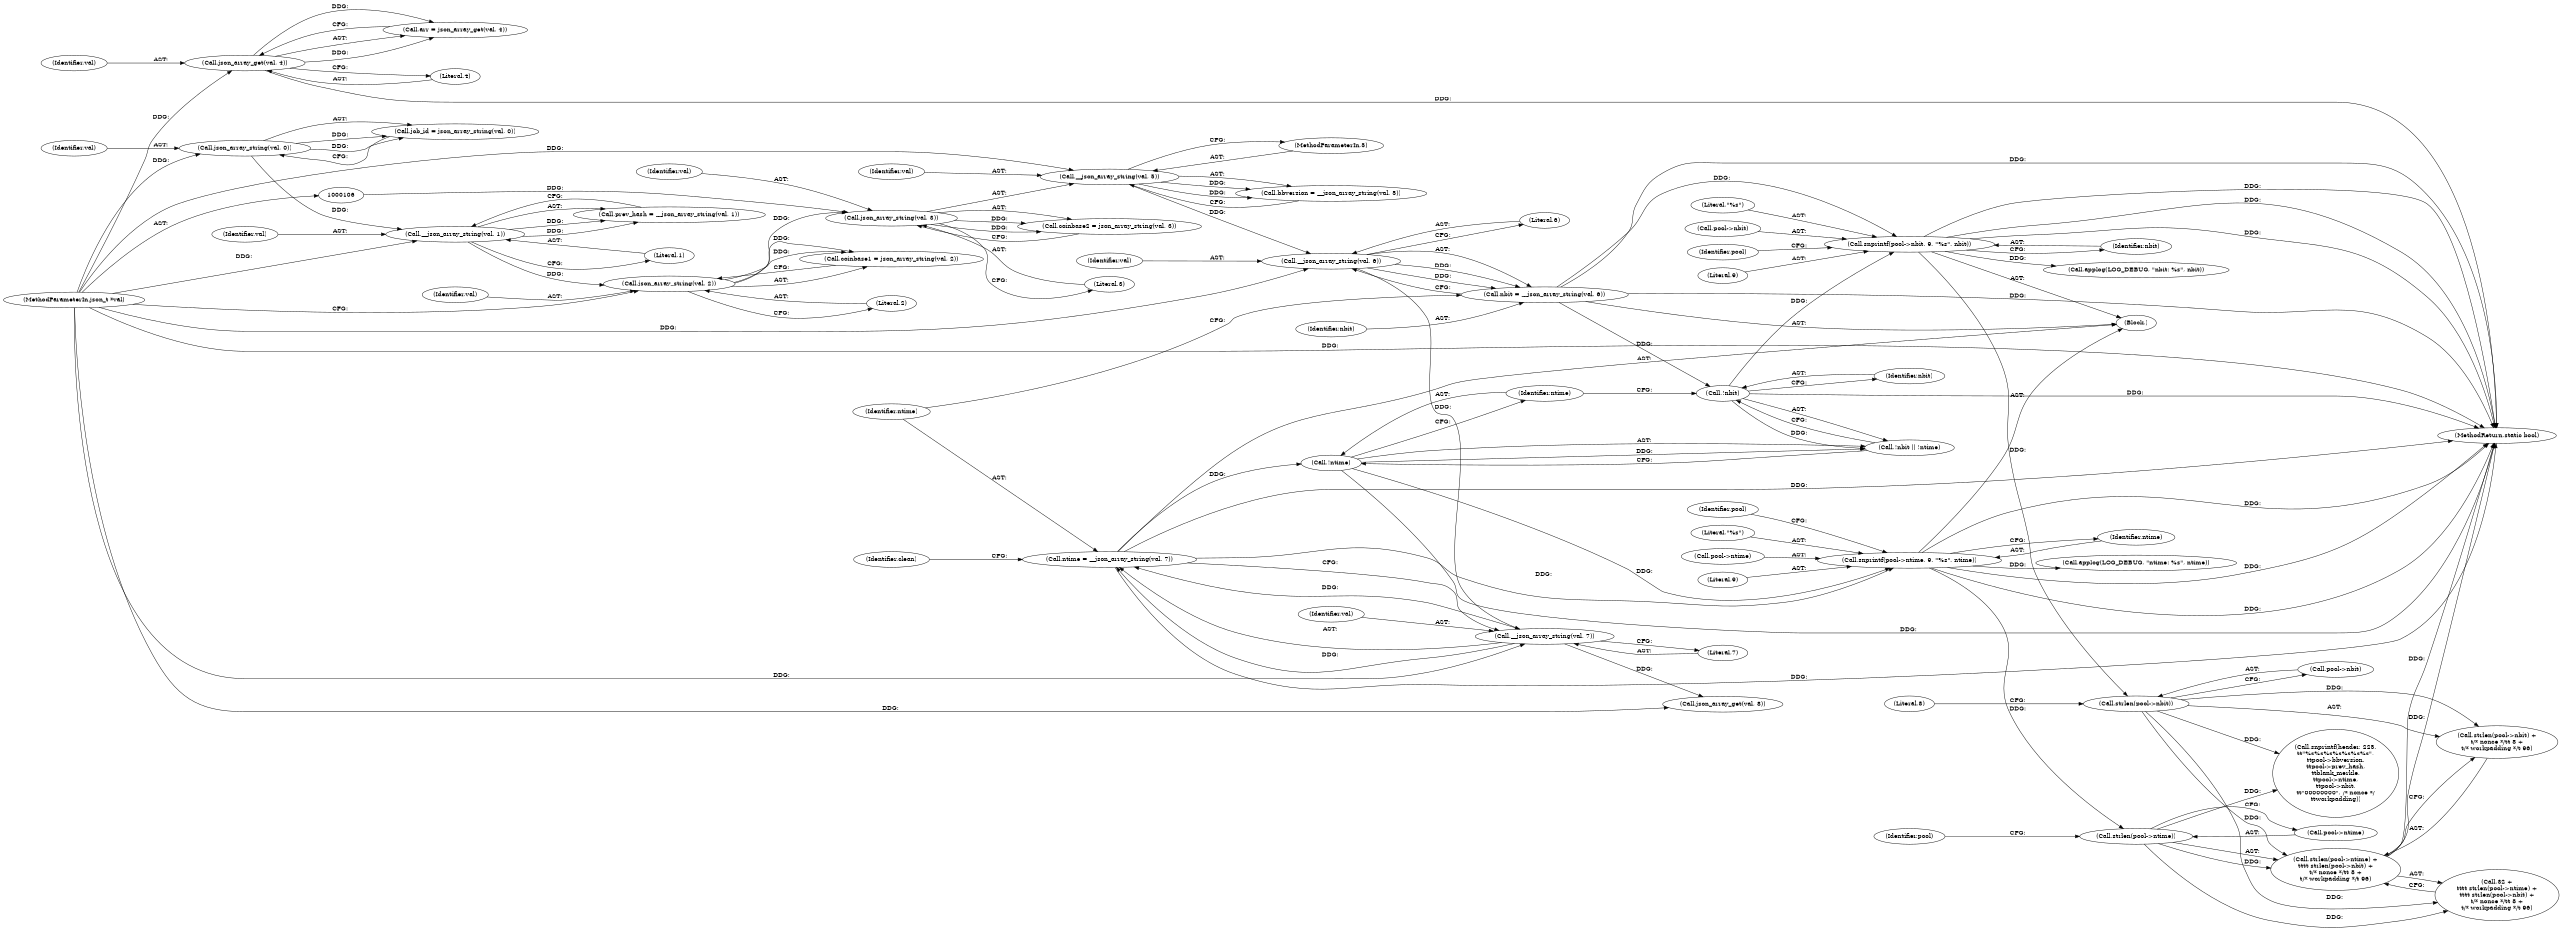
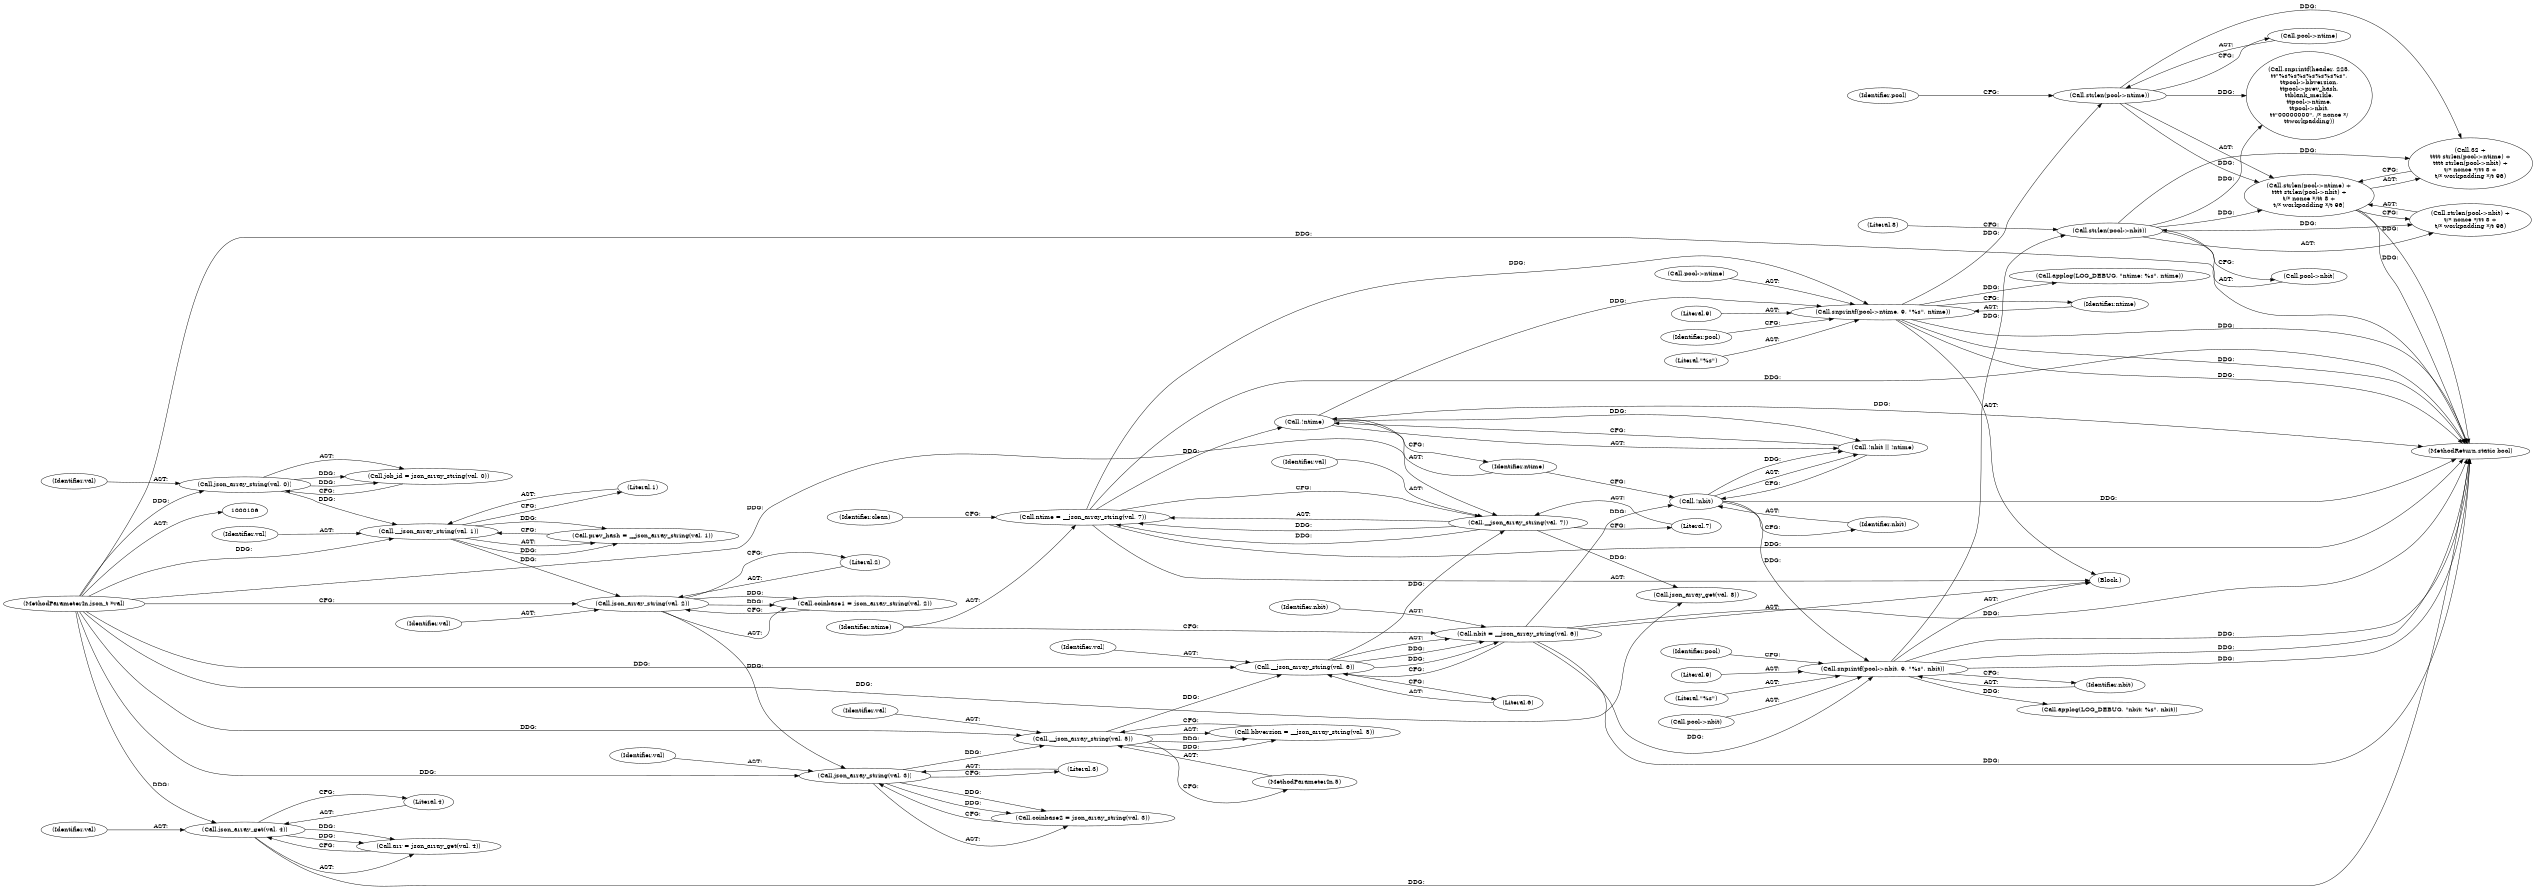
edge "1000106" -> "(Call,json_array_string(val, 3))": now "(MethodParameterIn,json_t *val)" -> "(Call,json_array_string(val, 3))"
edge "(Call,json_array_string(val, 3))" -> "(Call,__json_array_string(val, 5))": label "AST: " -> "DDG: "
